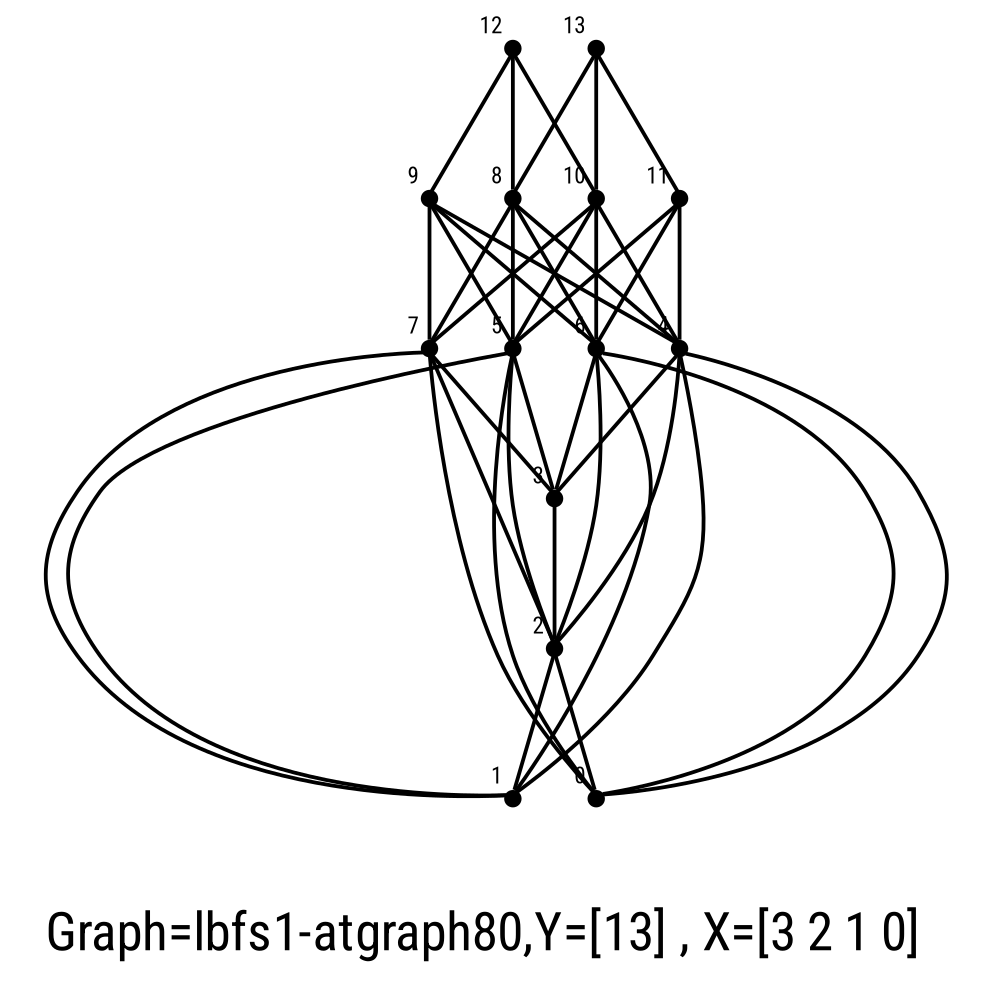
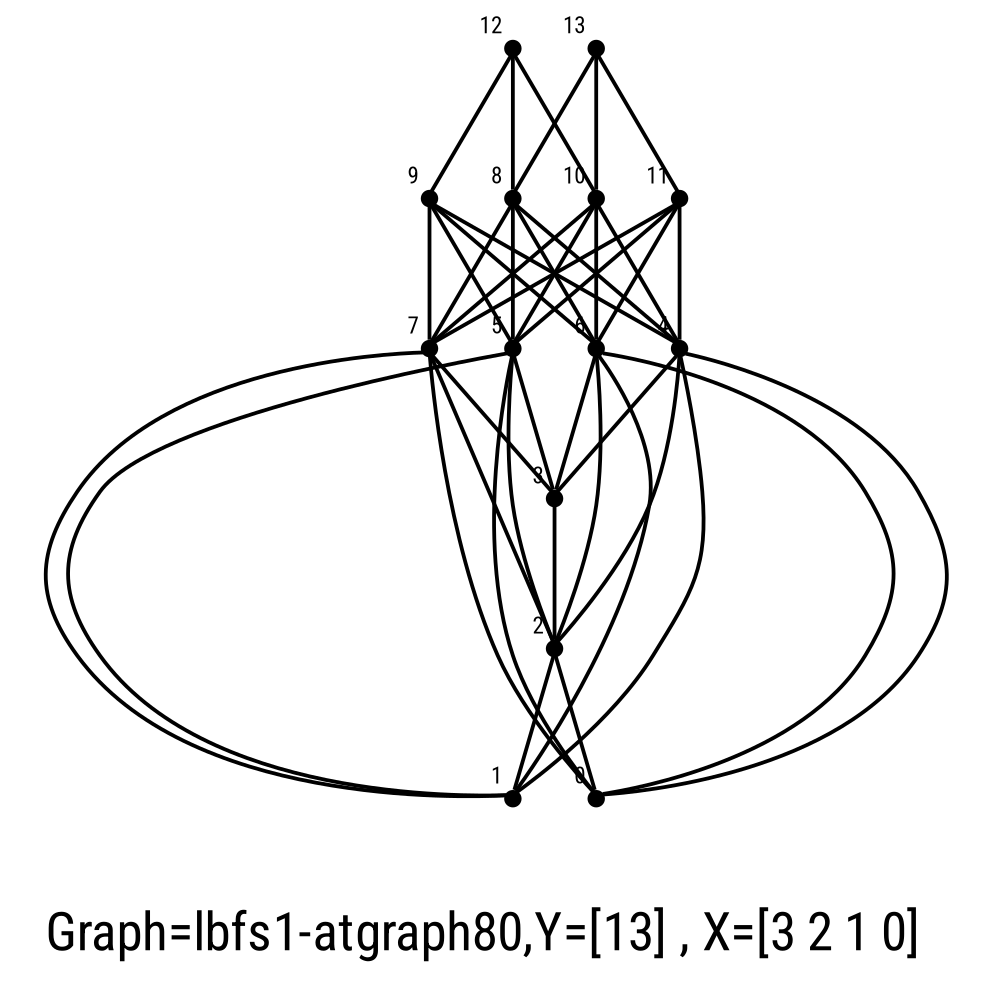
edge "11" -- "7": added
